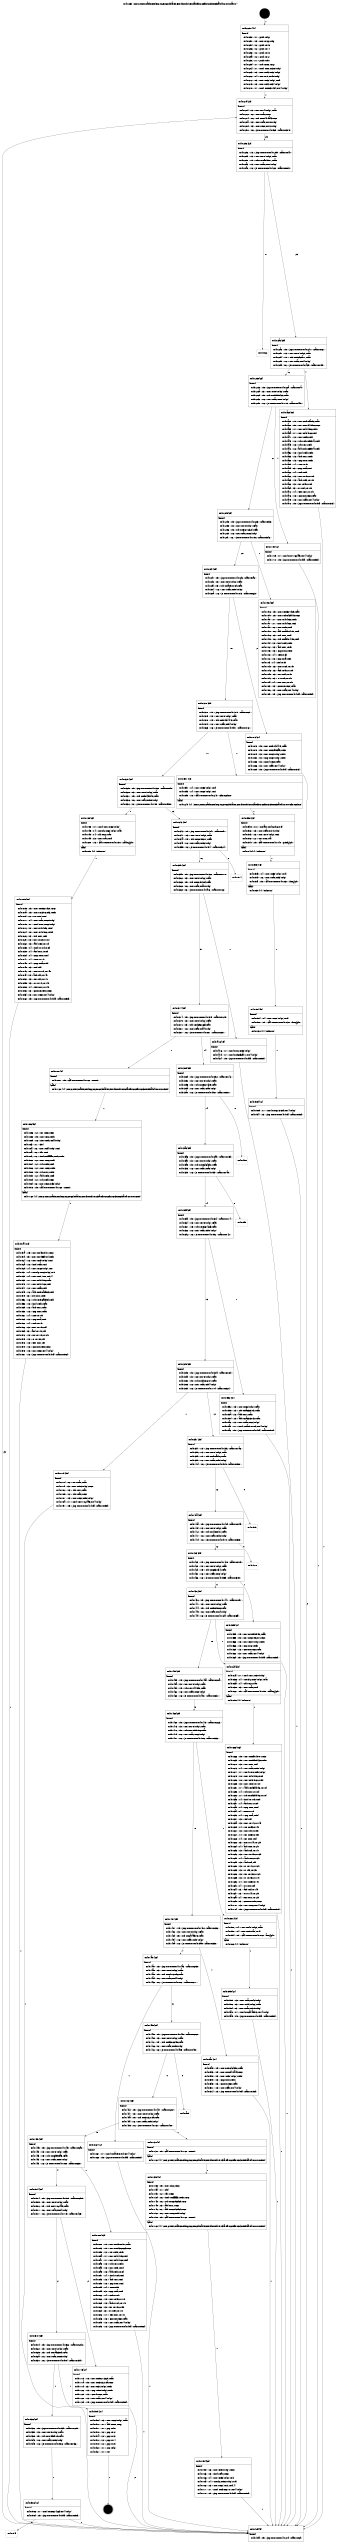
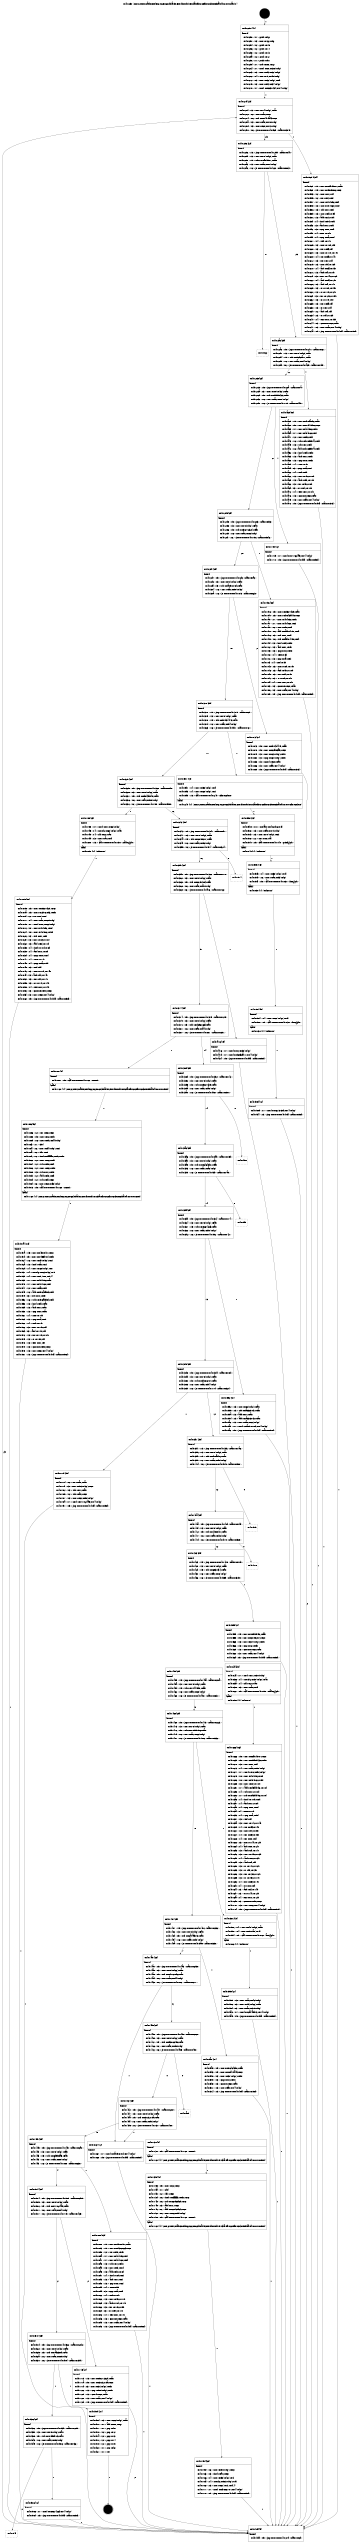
node "0x4015c9 [134]": added
node "0x40143c [25]": removed
edge "0x401796 [88]" -> "0x401bdf [5]": added, label "1"
edge "0x4014d2 [25]" -> "0x401730 [5]": now "0x4014d2 [25]" -> "0x401867 [12]"
edge "0x401986 [12]" -> "0x40154f": now "0x401536 [25]" -> "0x40154f"
